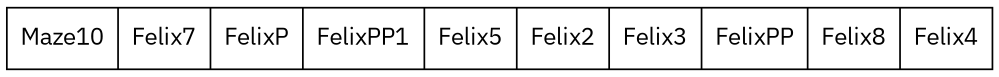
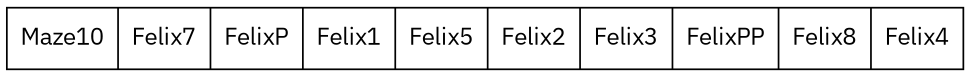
node "Maze10": text "FelixPP1" -> "Felix1"
